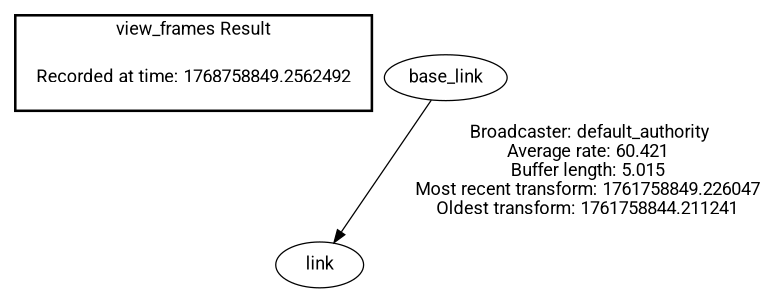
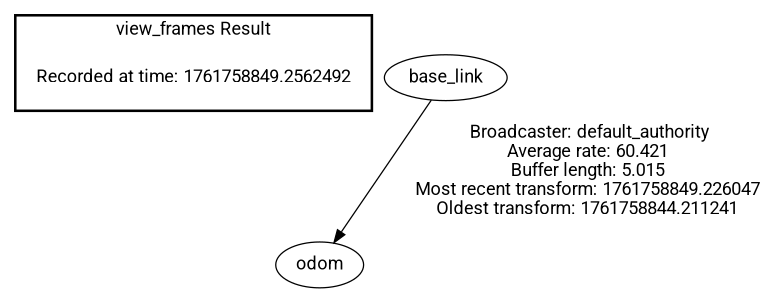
node "Recorded at time: 1768758849.2562492": label "Recorded at time: 1768758849.2562492" -> "Recorded at time: 1761758849.2562492"
node "link": label "link" -> "odom"
